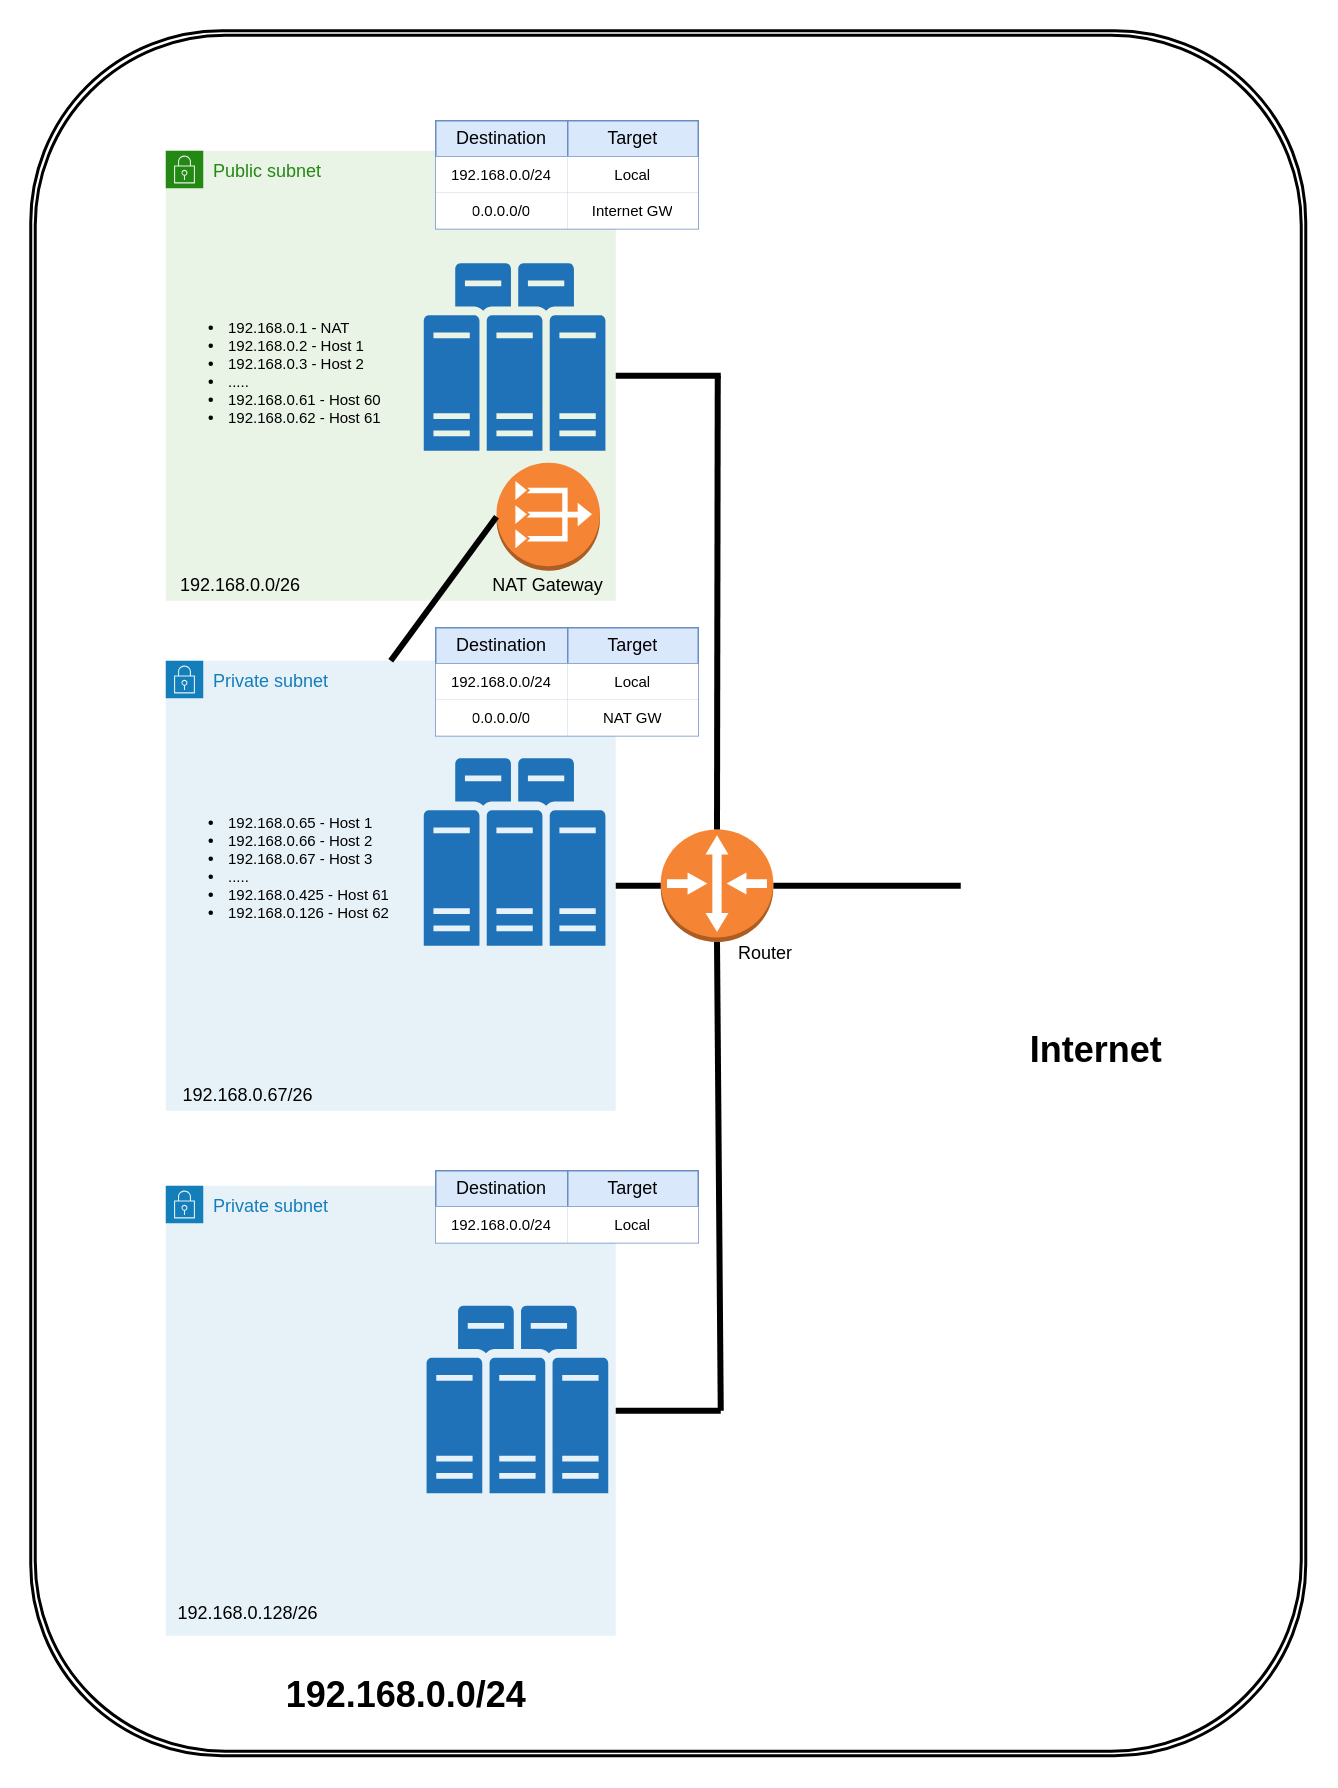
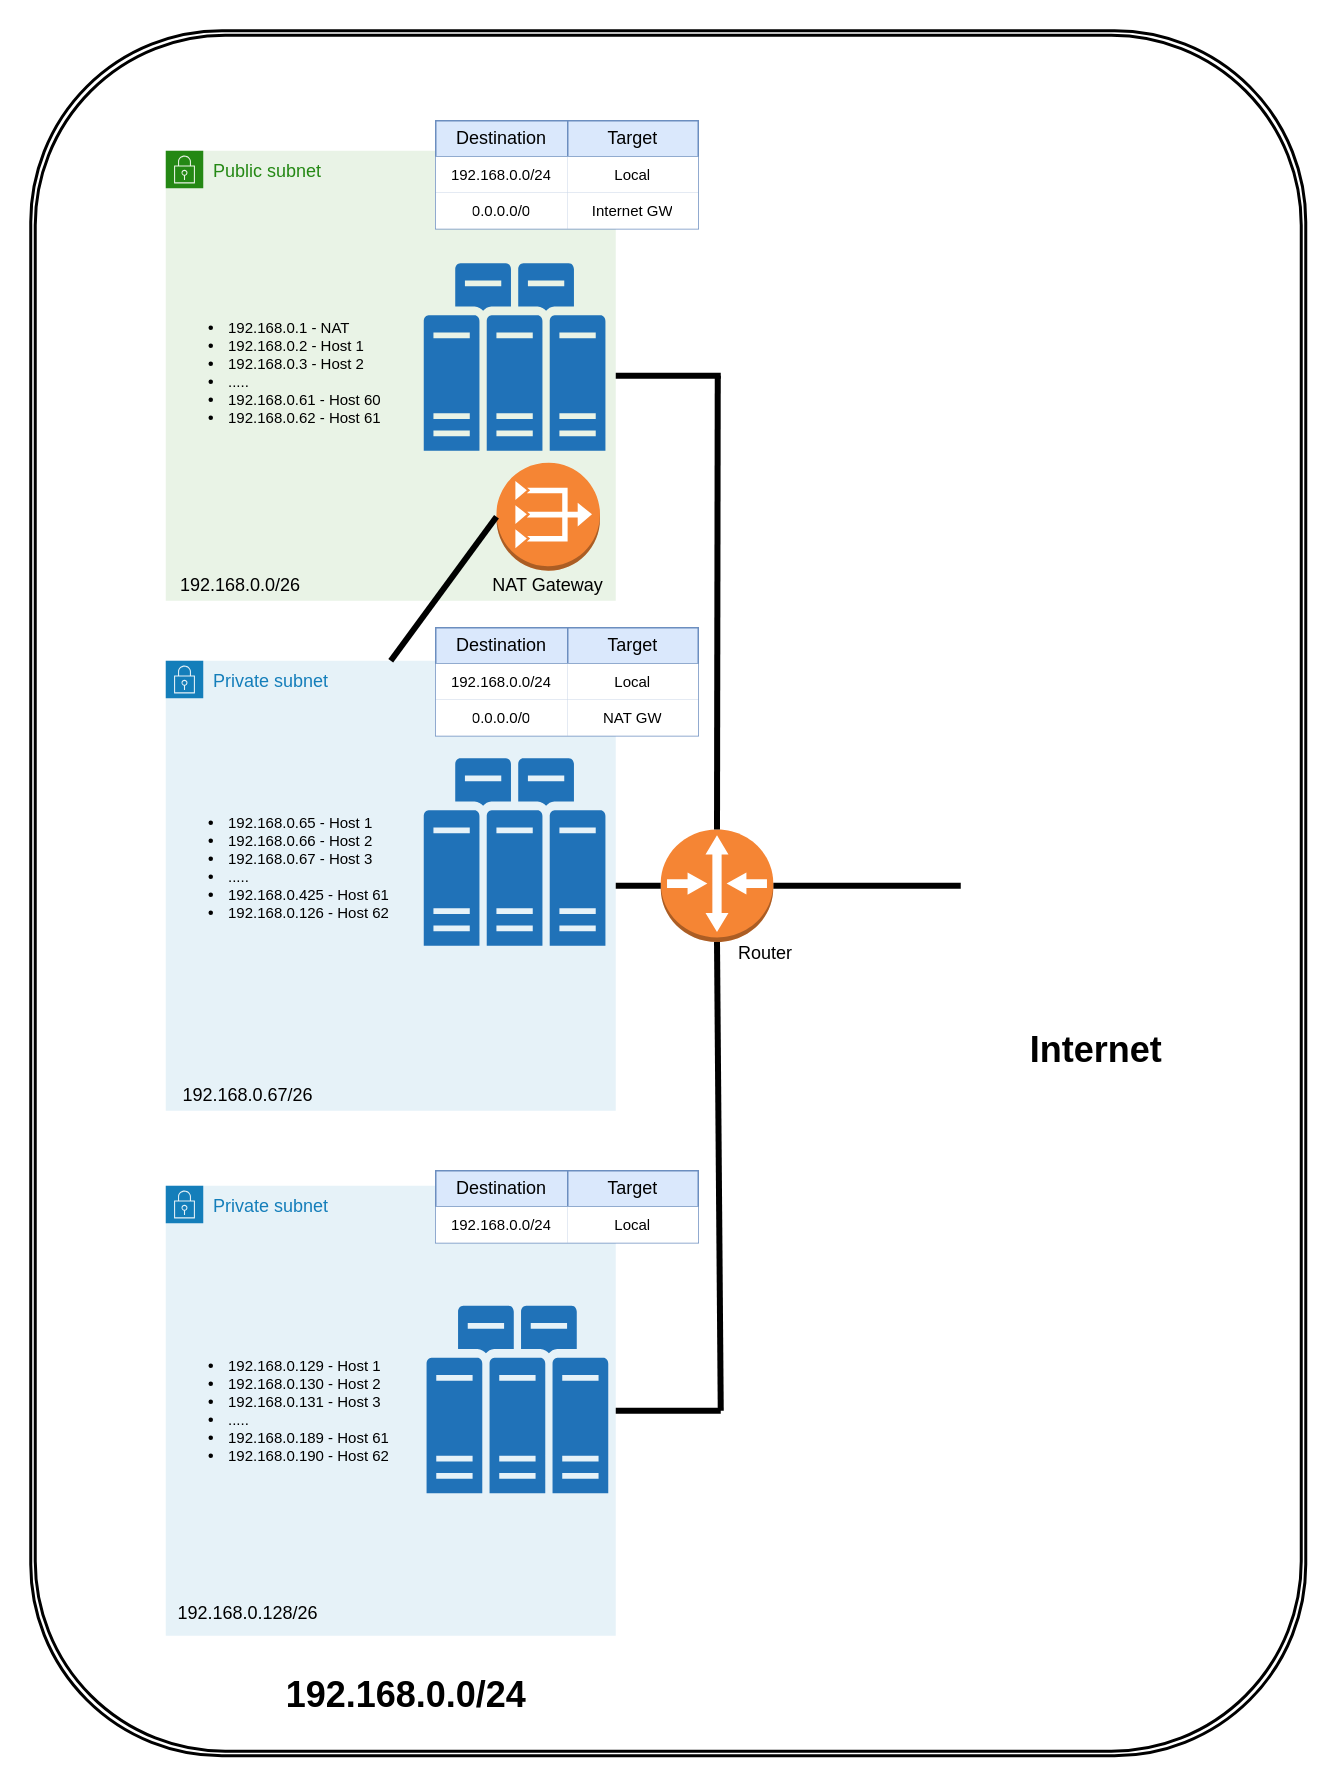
node "192.168.0.129 - Host 1 192.168.0.130 - Host 2 192.168.0.131 - Host 3 ..... 192.168.0.189 - Host 61 192.168.0.190 - Host 62": added
